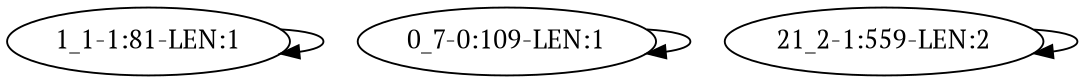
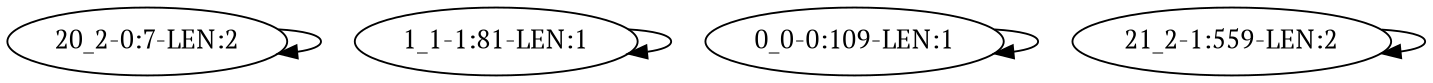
node "20_2-0:7-LEN:2": added
node "0_7-0:109-LEN:1": label "0_7-0:109-LEN:1" -> "0_0-0:109-LEN:1"
